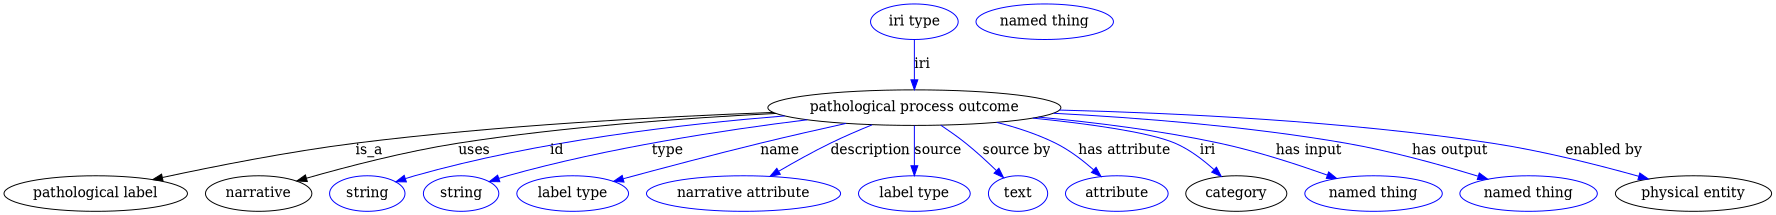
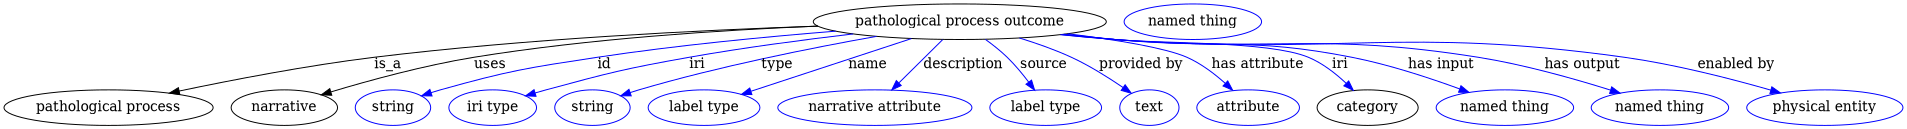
edge "iri type" -> "pathological process outcome": reversed
edge "pathological process outcome" -> "text": label "source by" -> "provided by"
node "pathological label": label "pathological label" -> "pathological process"
node "physical entity": color black -> blue
